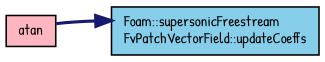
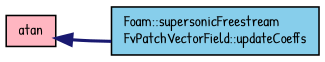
edge "atan" -> "Foam::supersonicFreestream FvPatchVectorField::updateCoeffs": reversed
